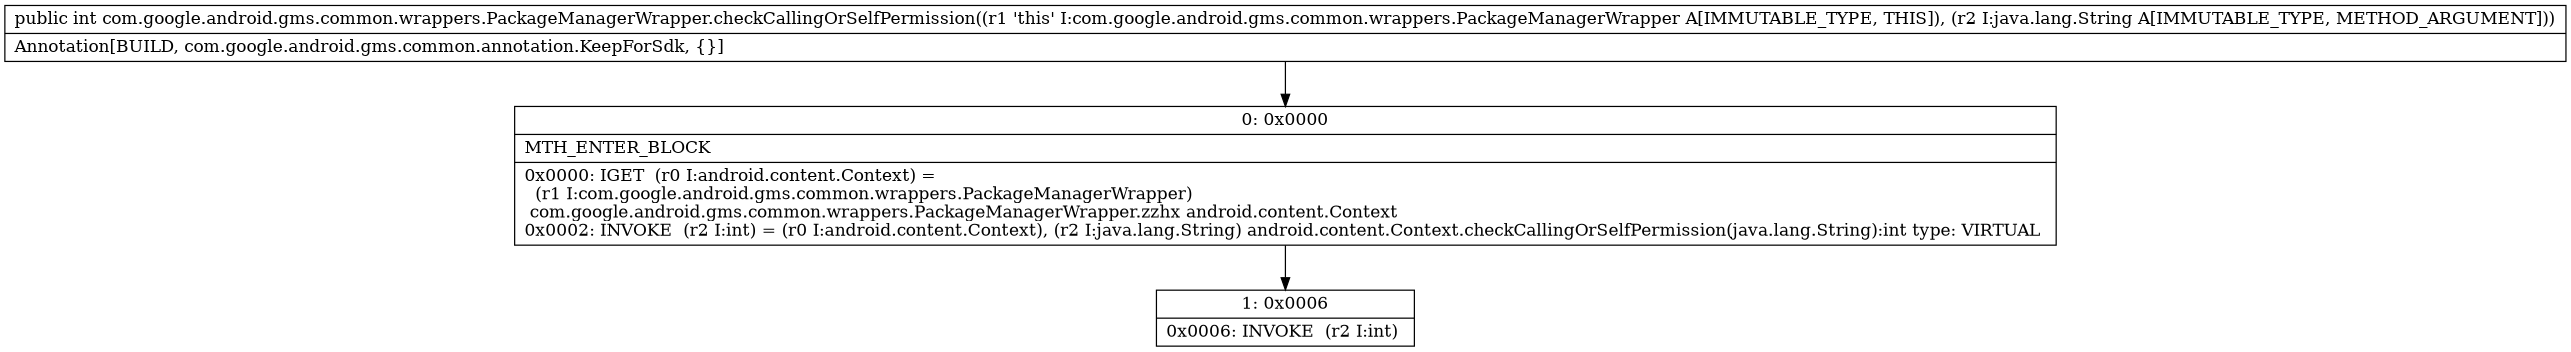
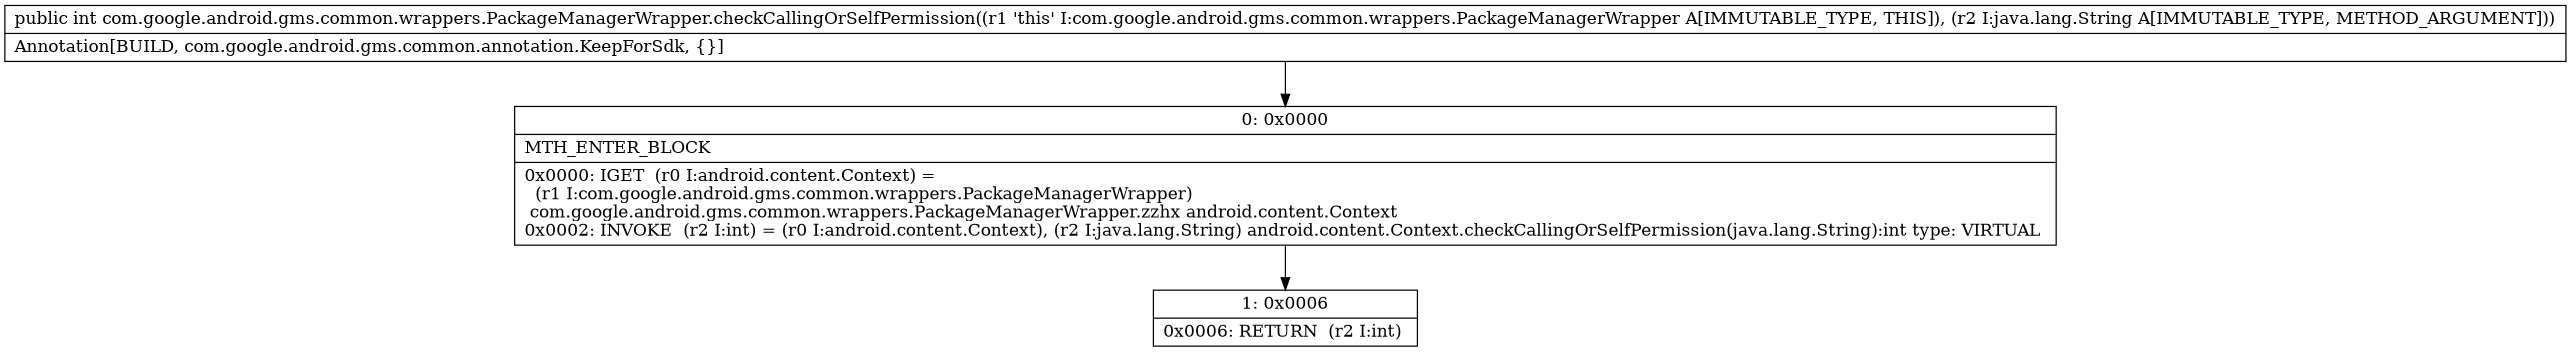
node "1: 0x0006": text "0x0006: INVOKE  (r2 I:int)" -> "0x0006: RETURN  (r2 I:int)"
